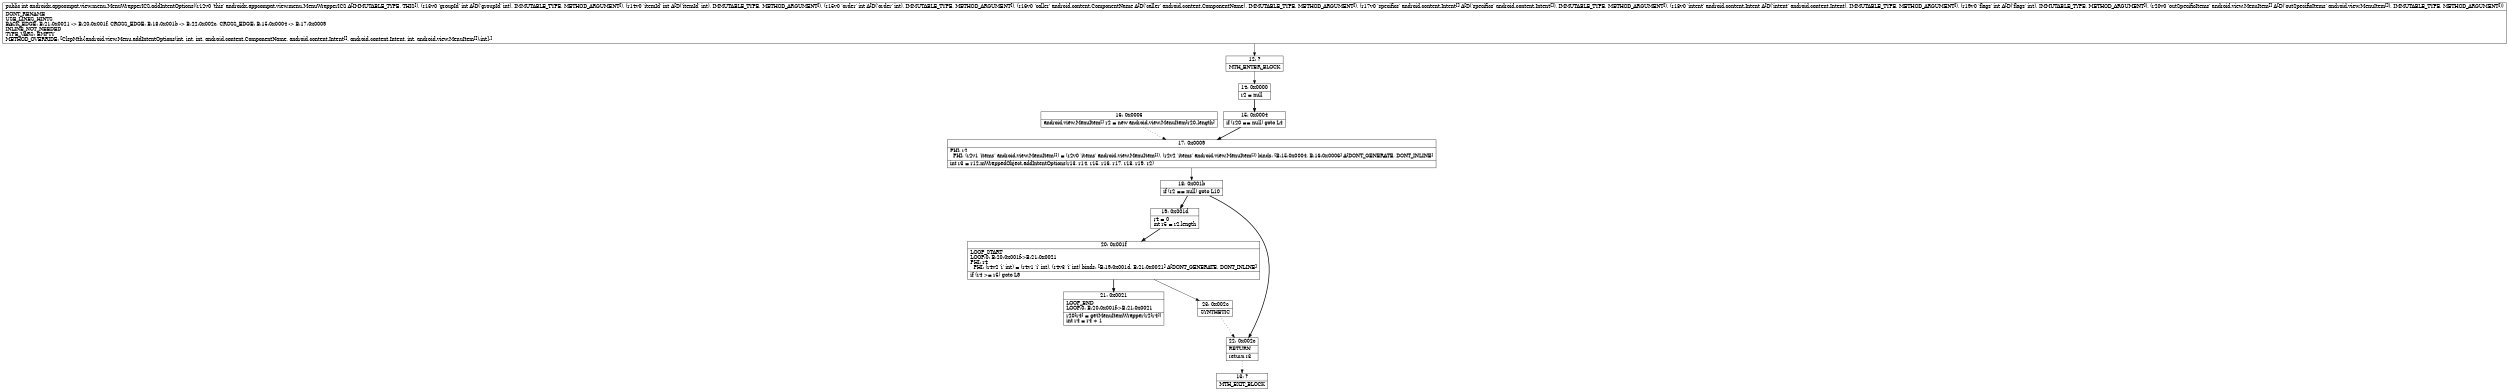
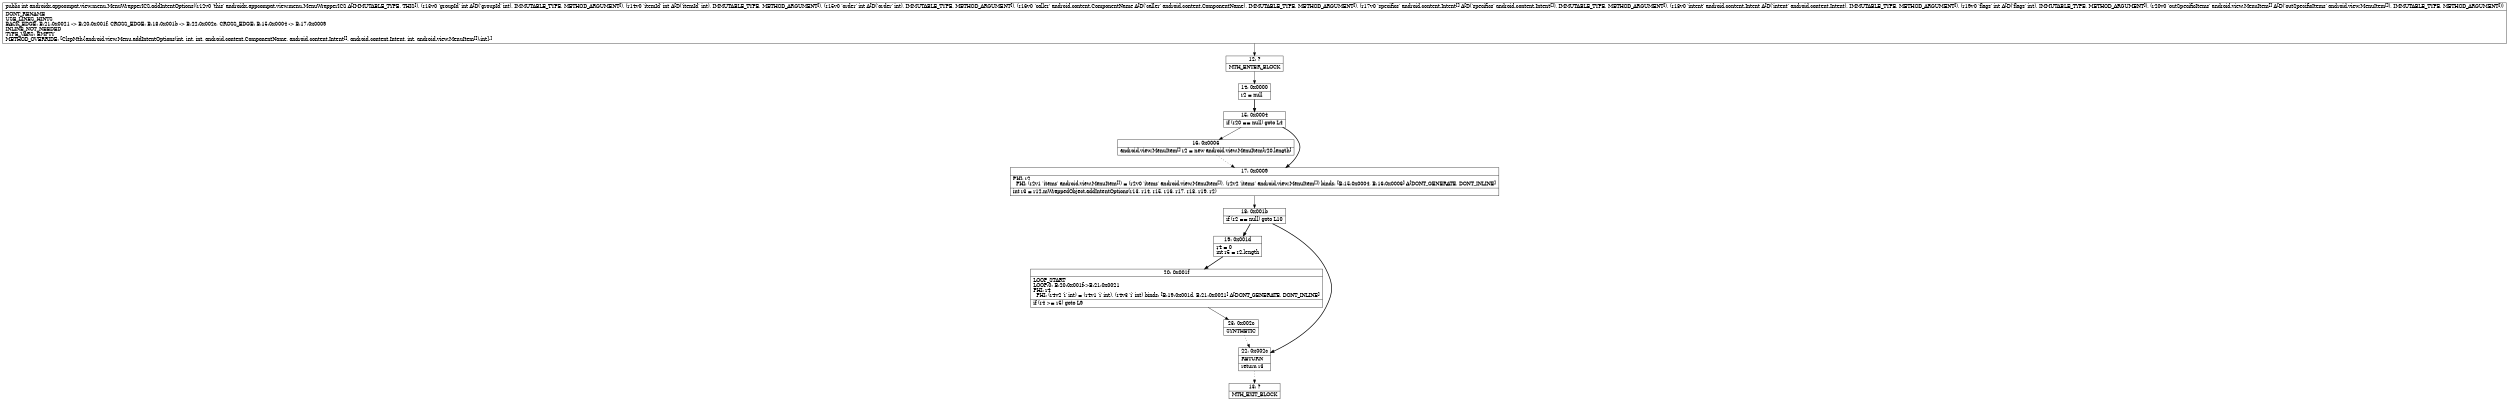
edge "15: 0x0004" -> "16: 0x0006": added
node "21: 0x0021": removed
